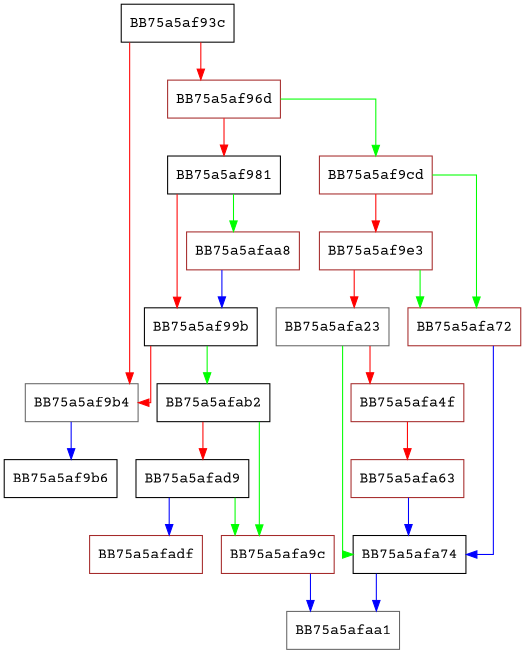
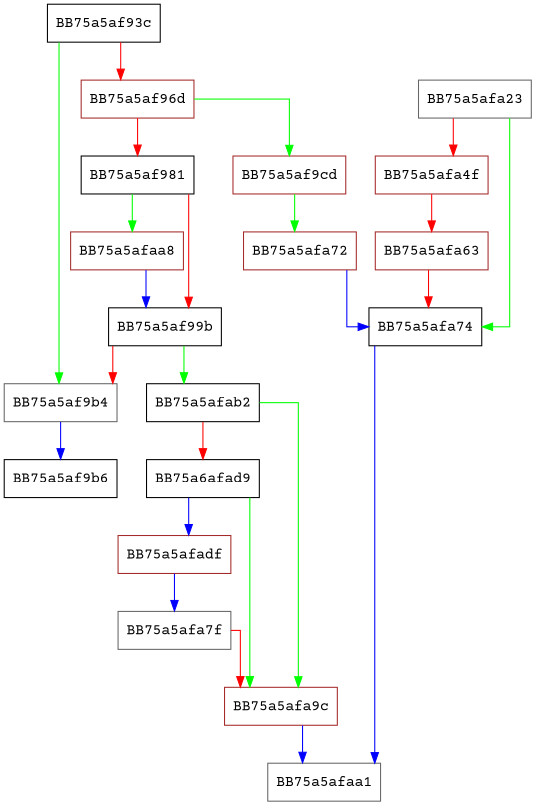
edge "BB75a5af93c" -> "BB75a5af9b4": color red -> green
node "BB75a5af9e3": removed
node "BB75a5afad9": label "BB75a5afad9" -> "BB75a6afad9"
edge "BB75a5afa63" -> "BB75a5afa74": color blue -> red
node "BB75a5afa7f": added
